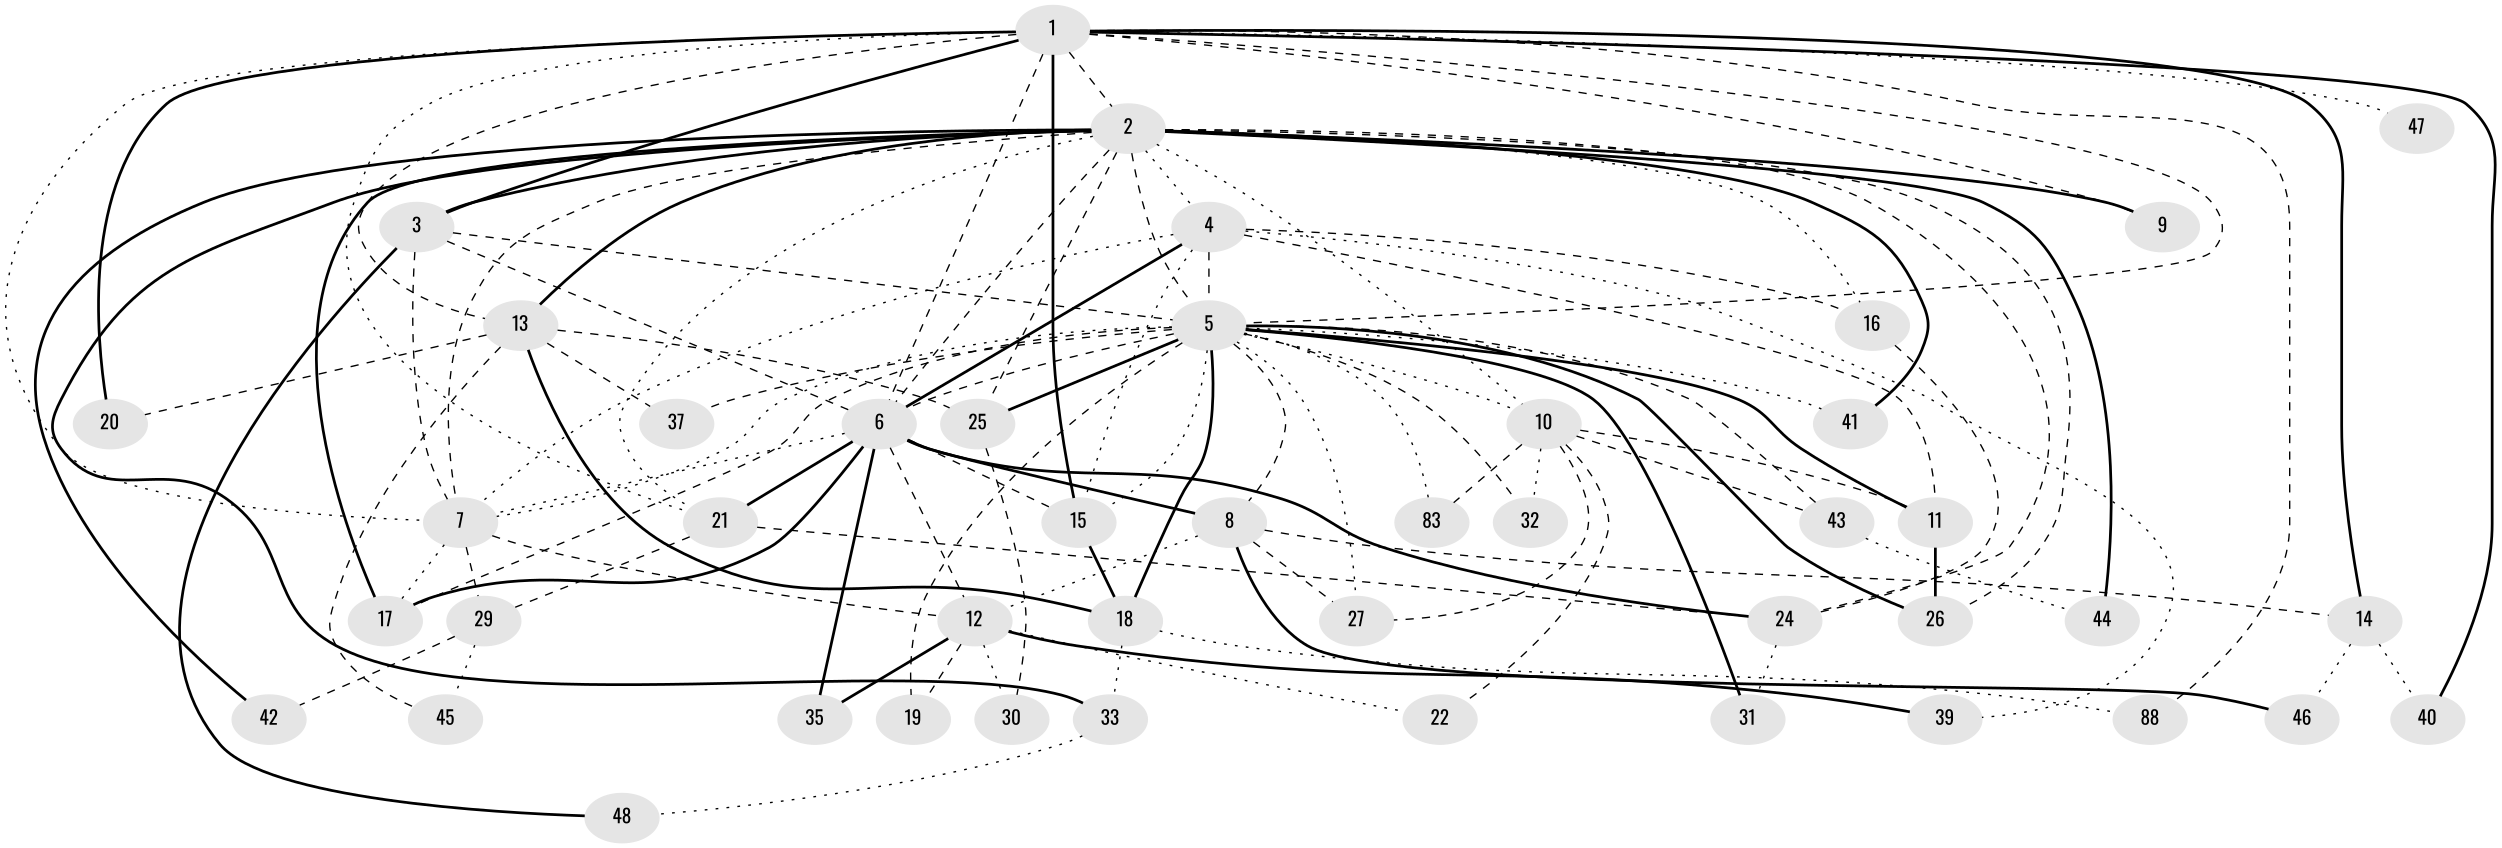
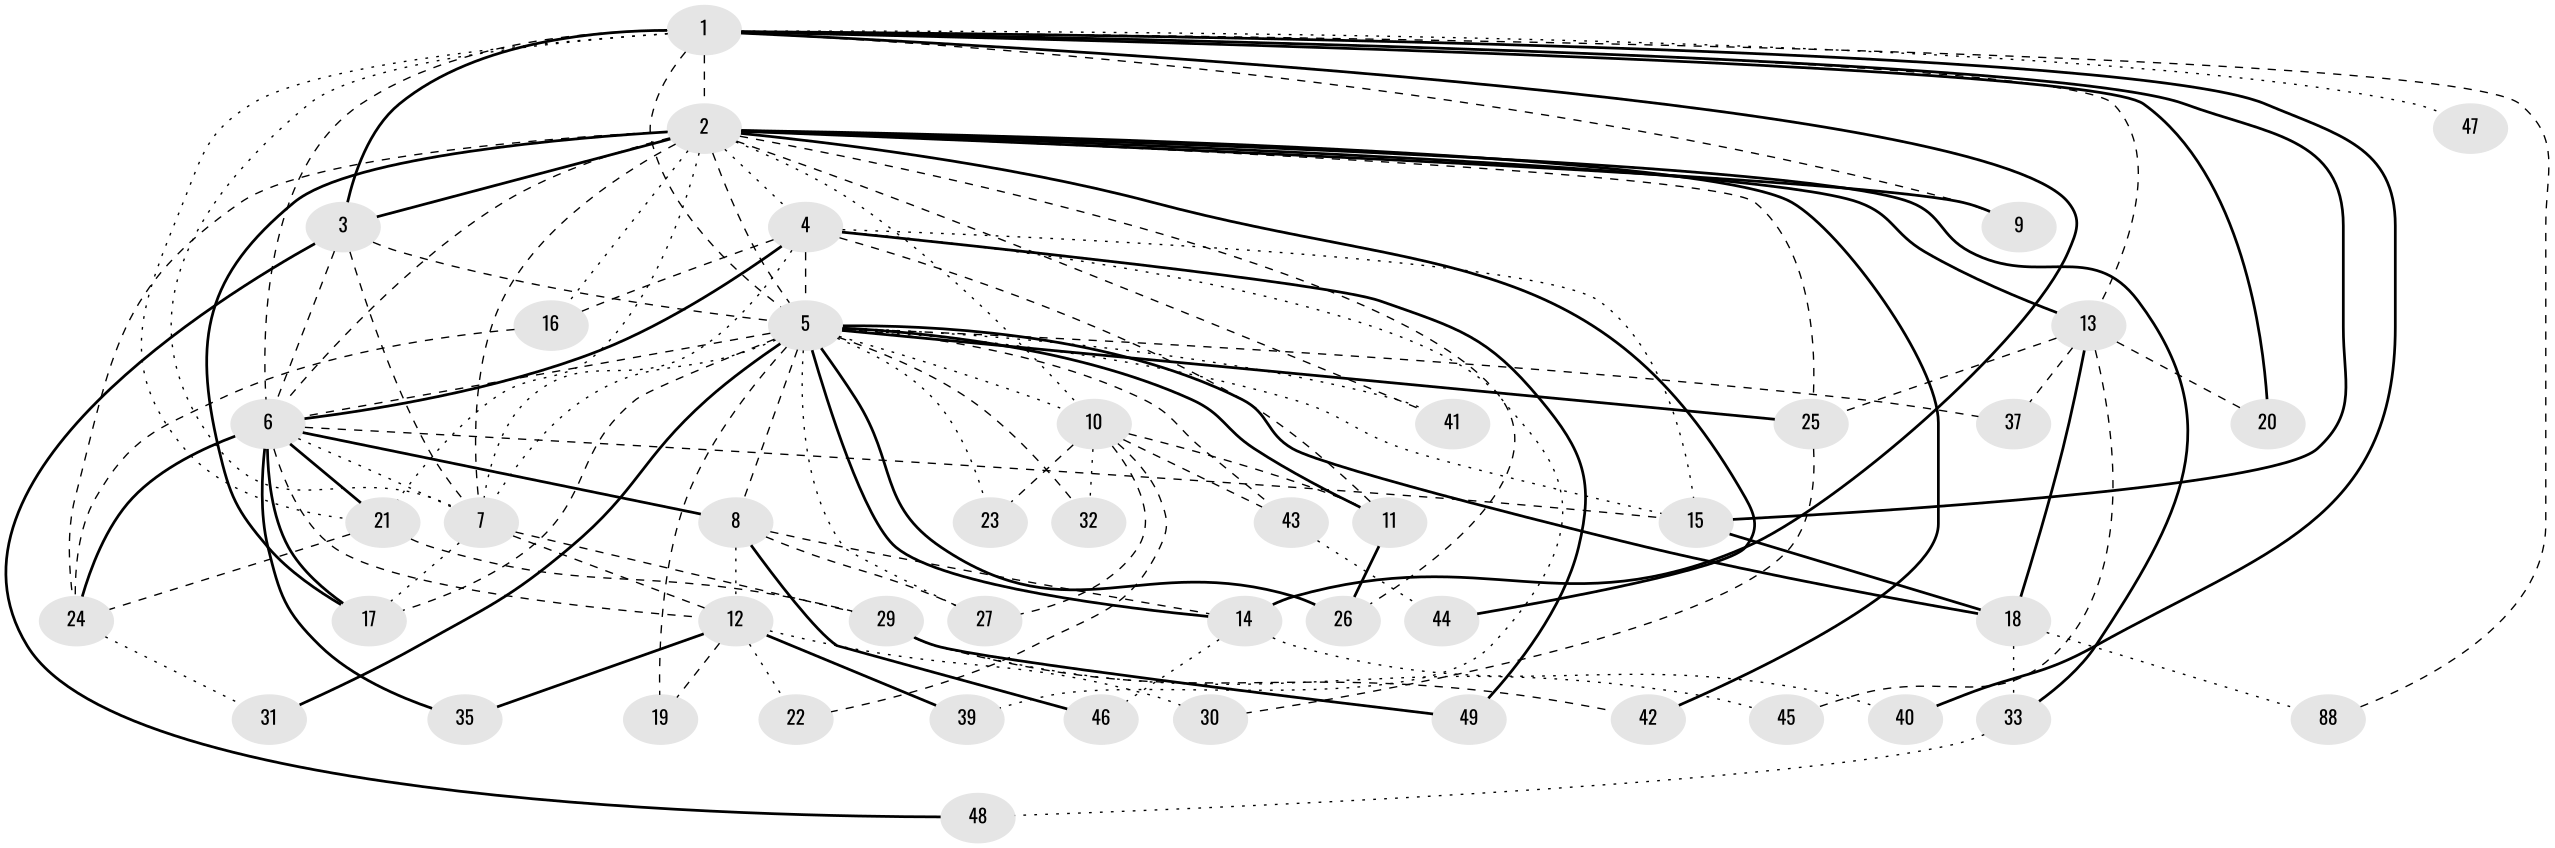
edge "2" -- "41": style bold -> dashed
node "83": label "83" -> "23"
edge "5" -- "14": added
node "49": added
